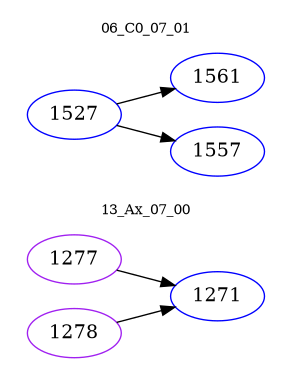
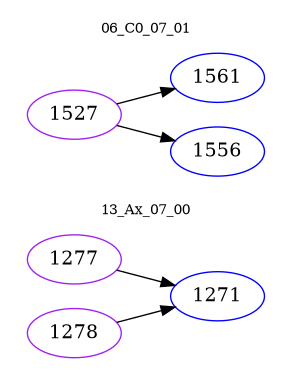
node "1527": color blue -> purple
node "1557": label "1557" -> "1556"
